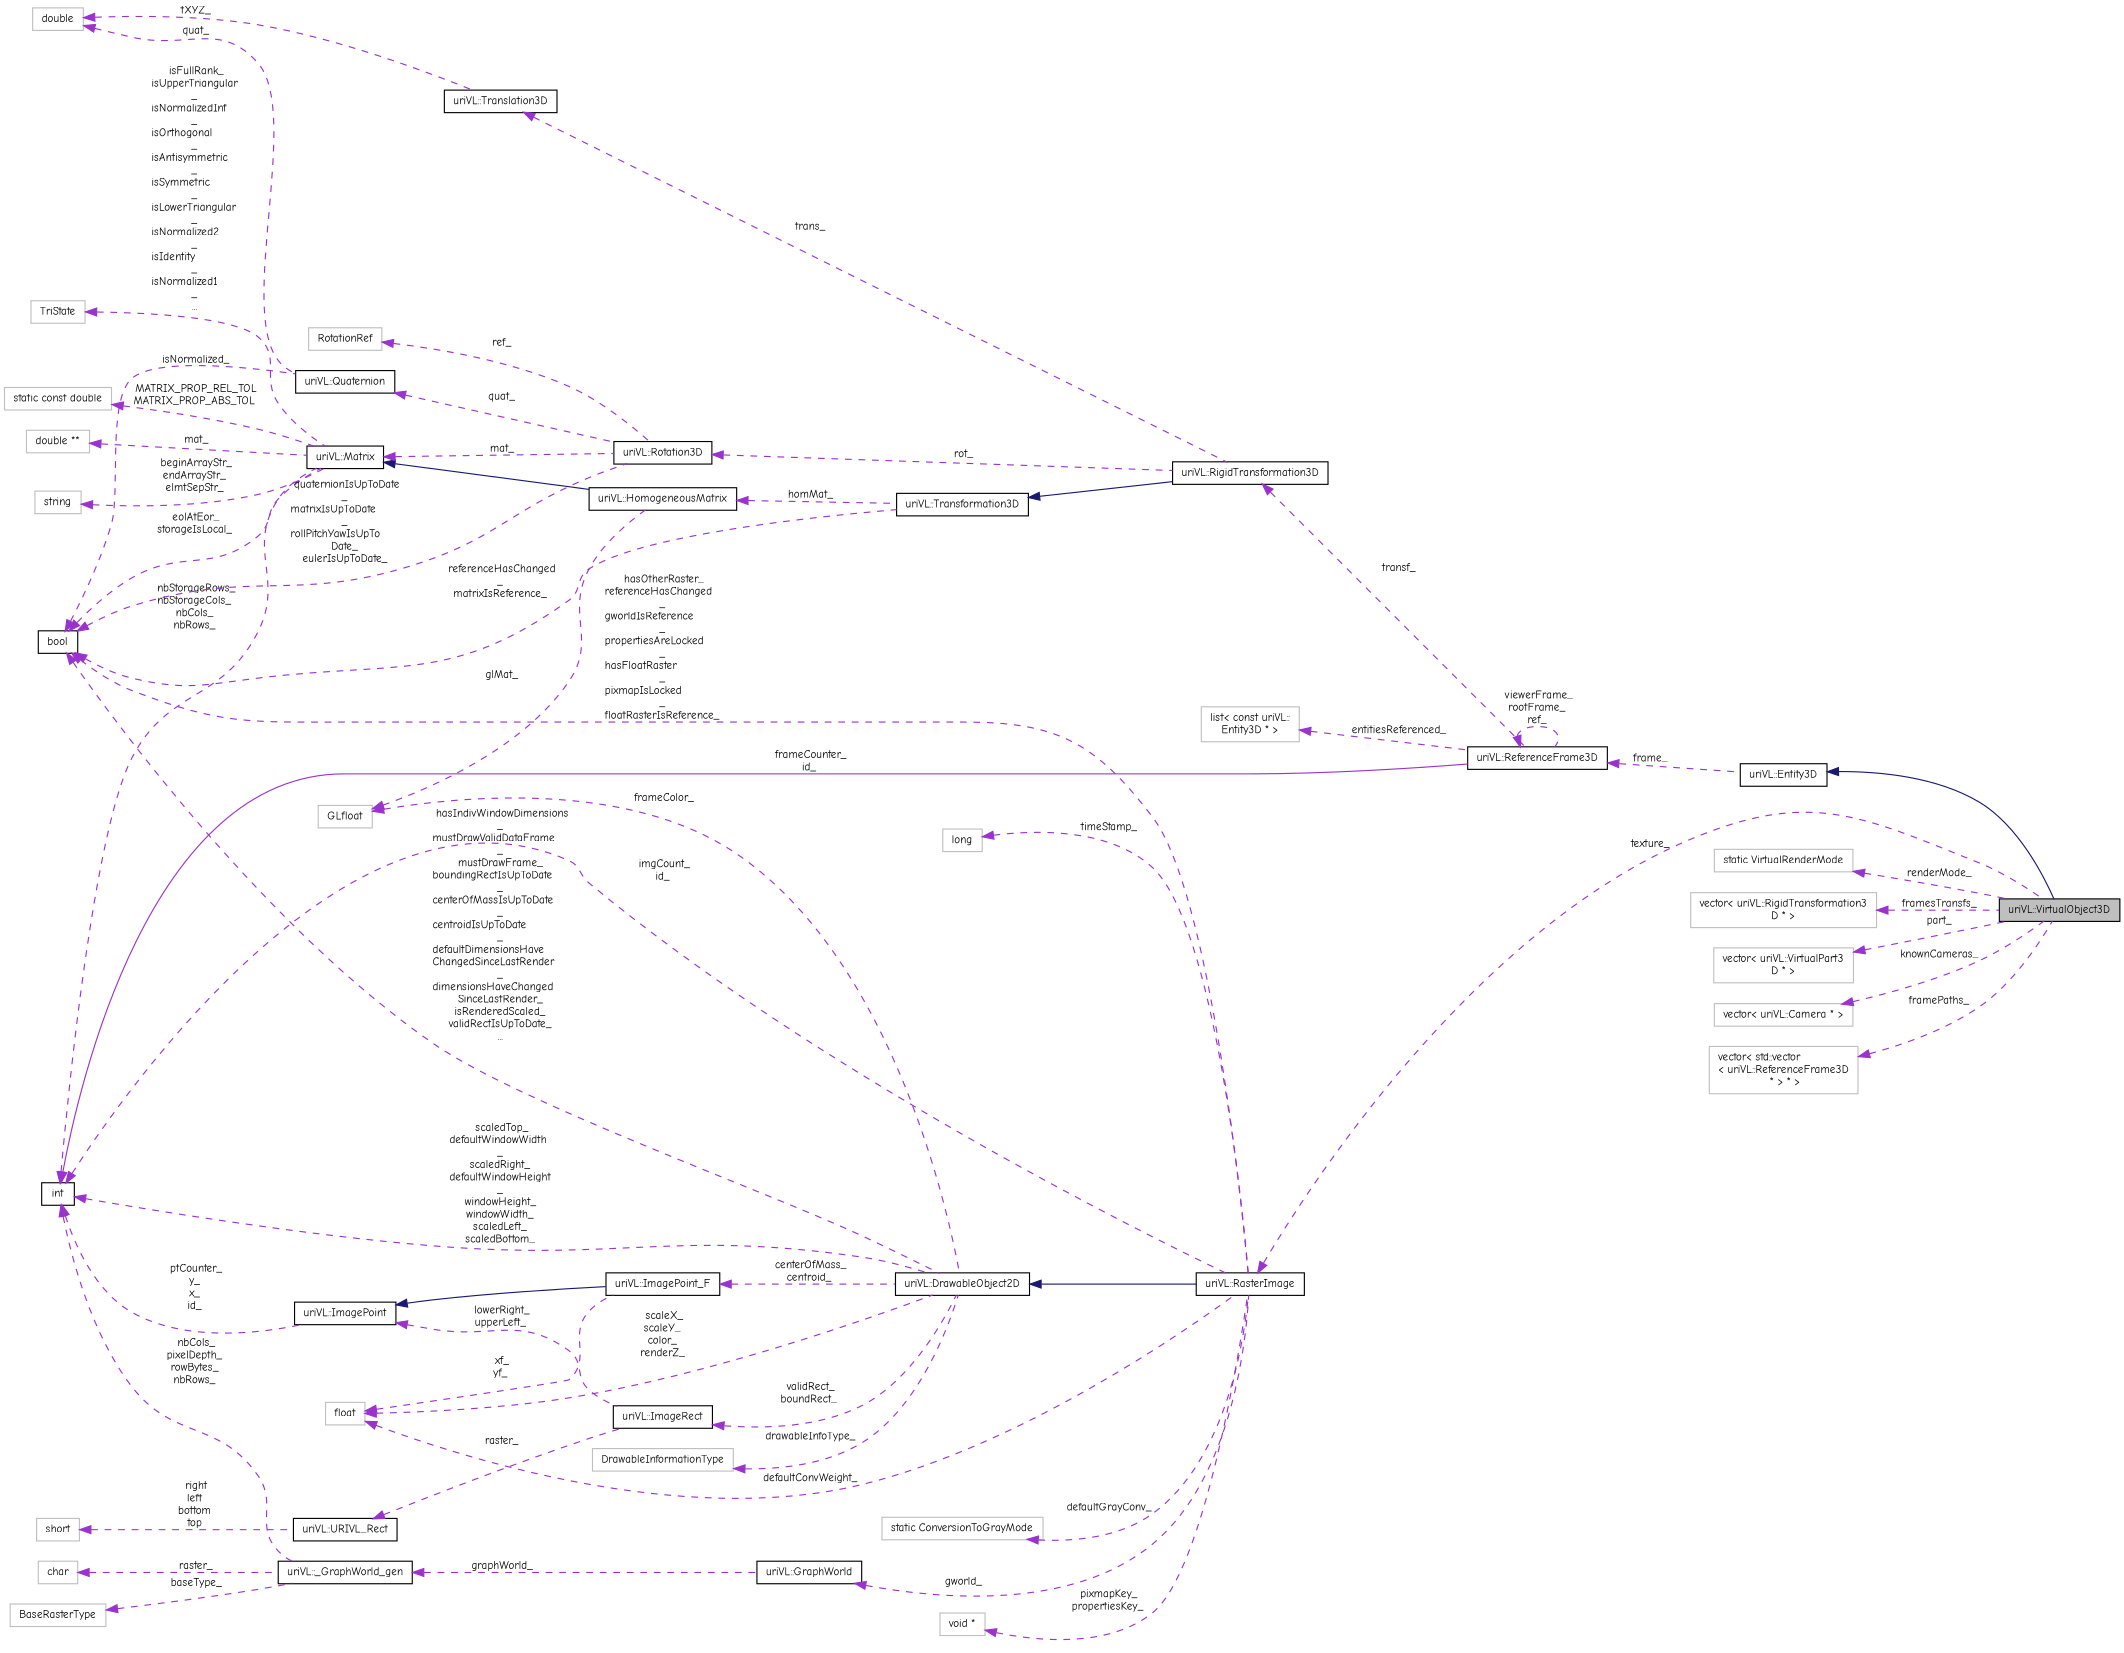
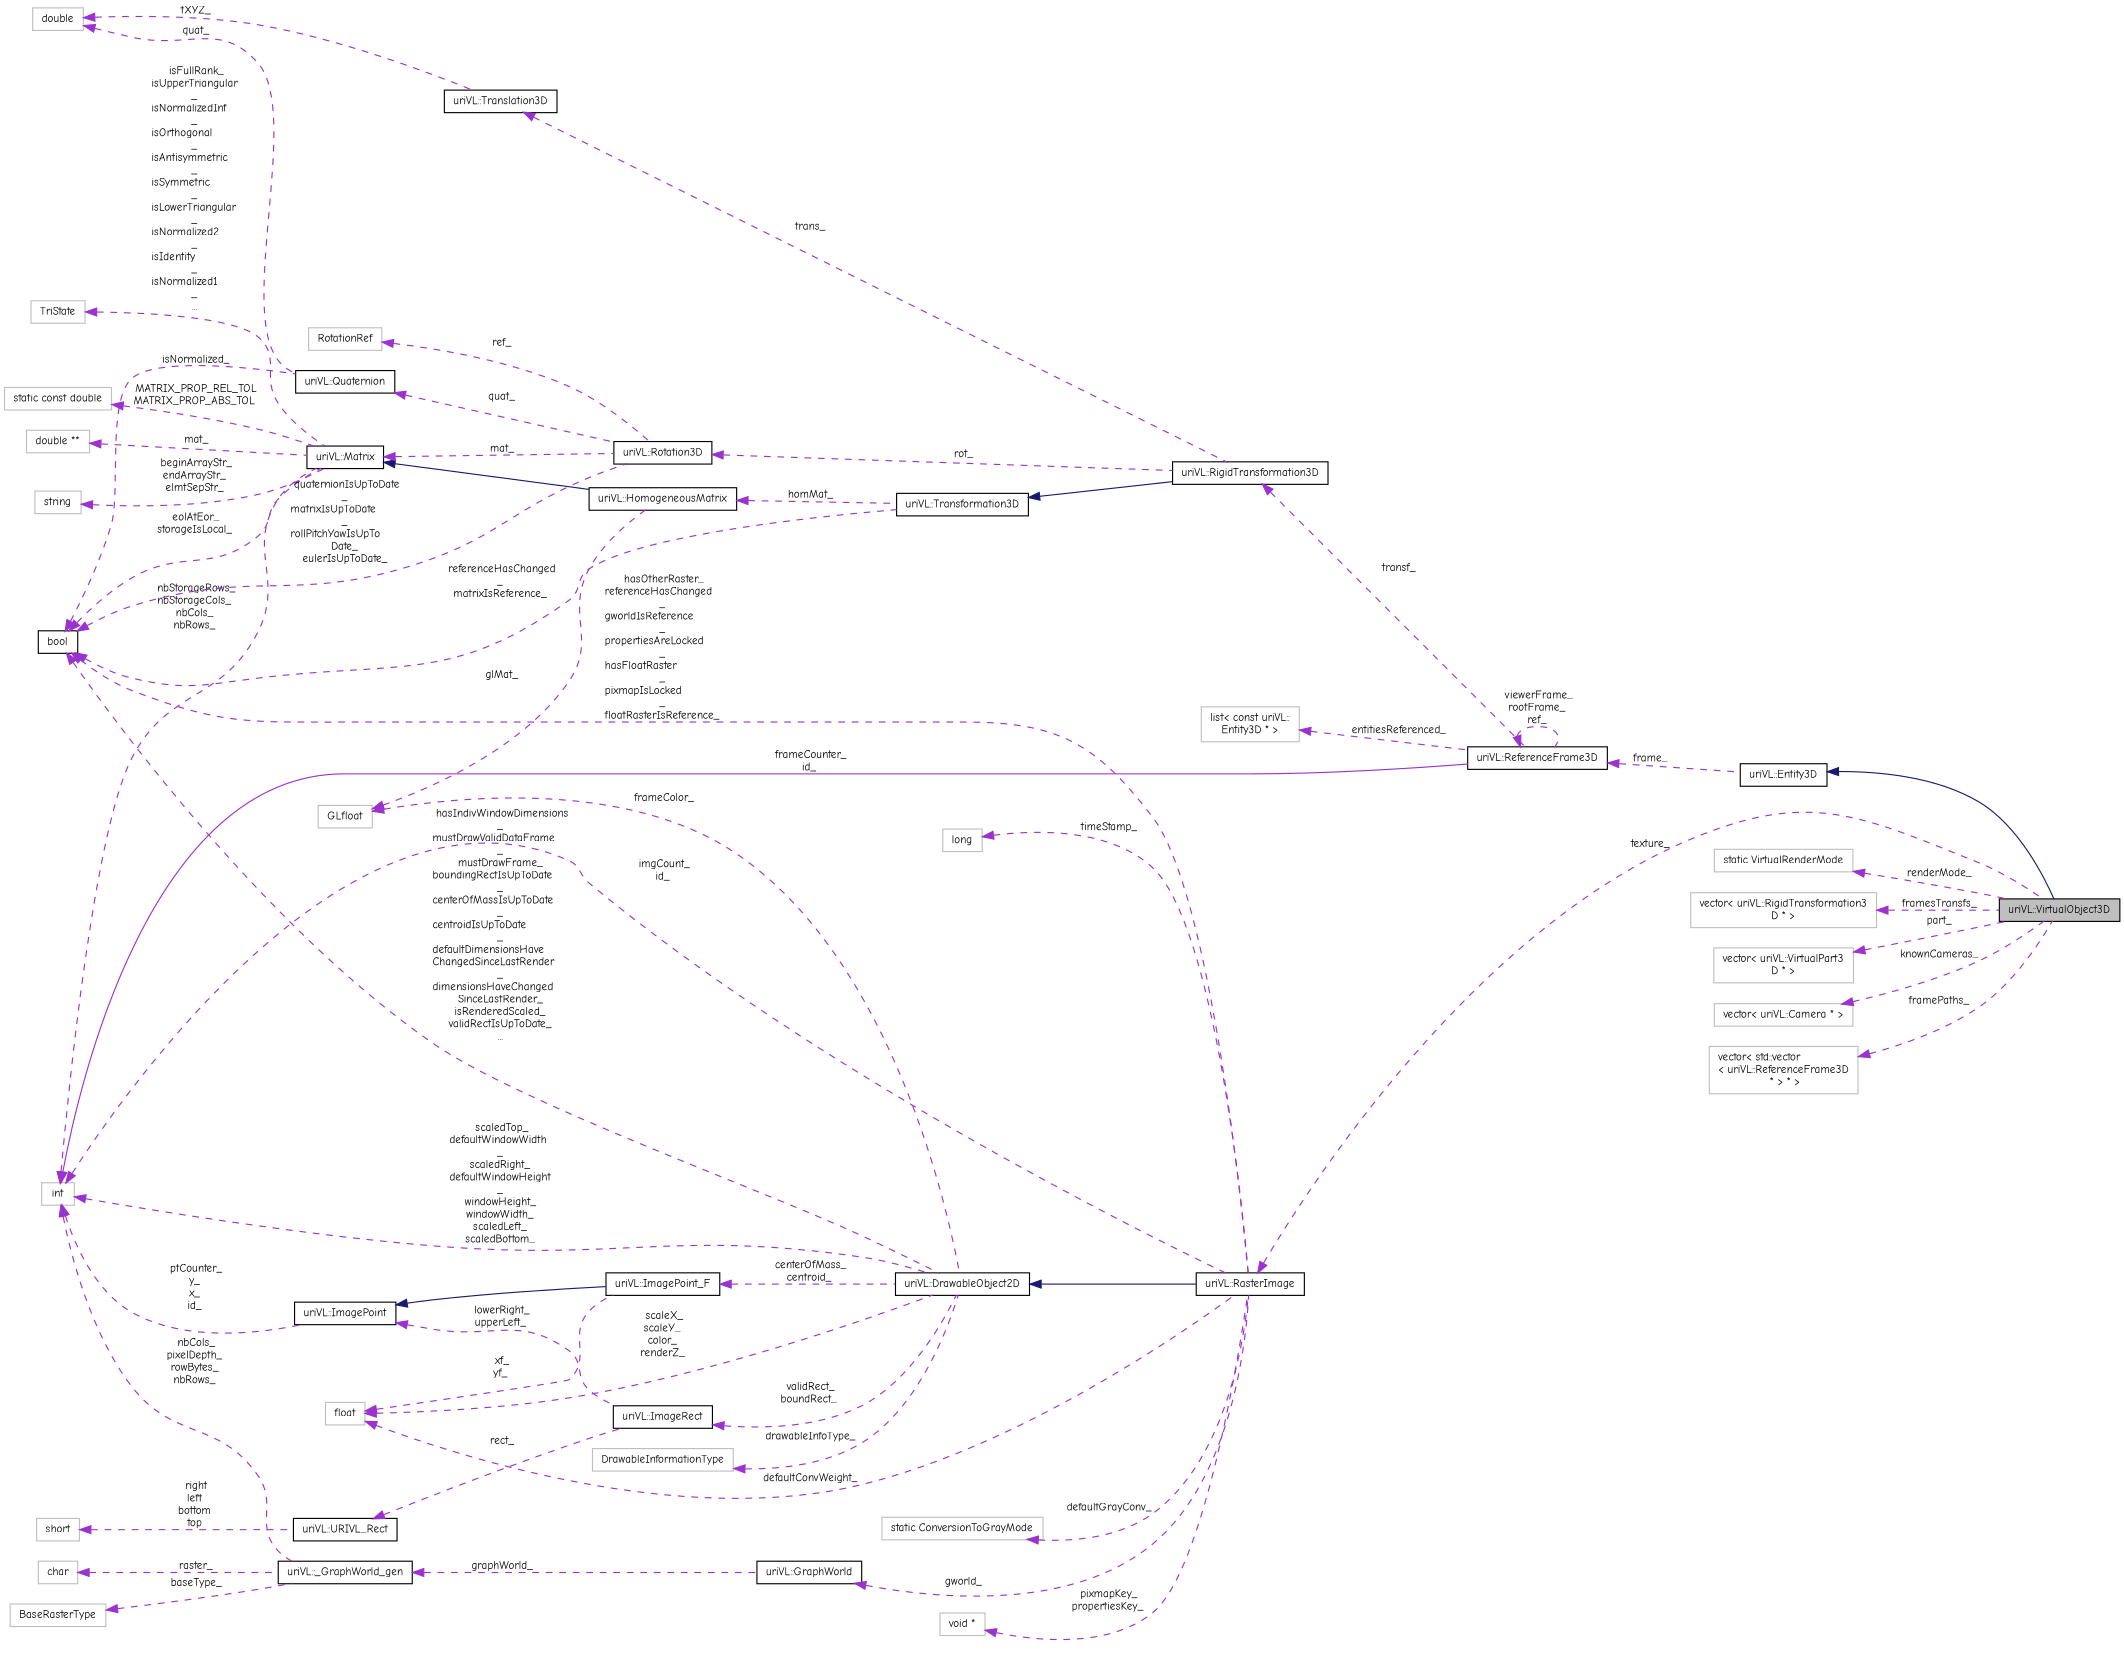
node "int": color black -> grey75
edge "uriVL::ImageRect" -> "uriVL::URIVL_Rect": label " raster_" -> " rect_"
